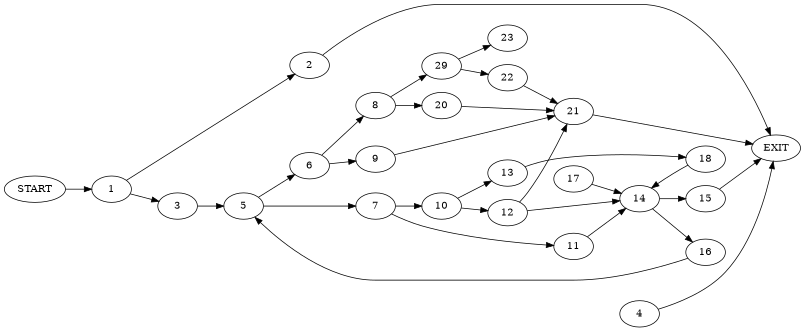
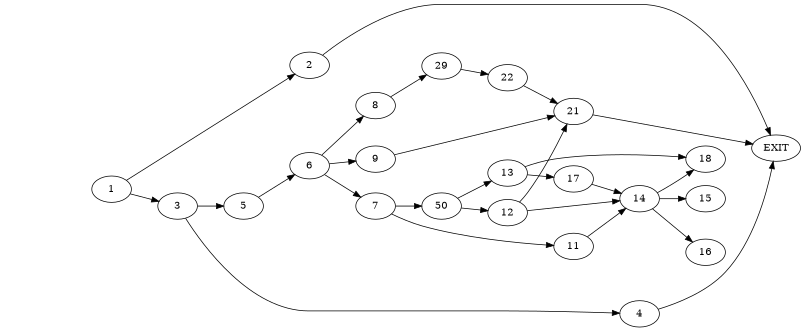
node "23": removed
node "20": removed
edge "18" -> "14": reversed
edge "13" -> "17": added
edge "15" -> "EXIT": removed
node "START": removed
edge "5" -> "7": now "6" -> "7"
node "10": label "10" -> "50"
edge "16" -> "5": removed
edge "3" -> "4": added
